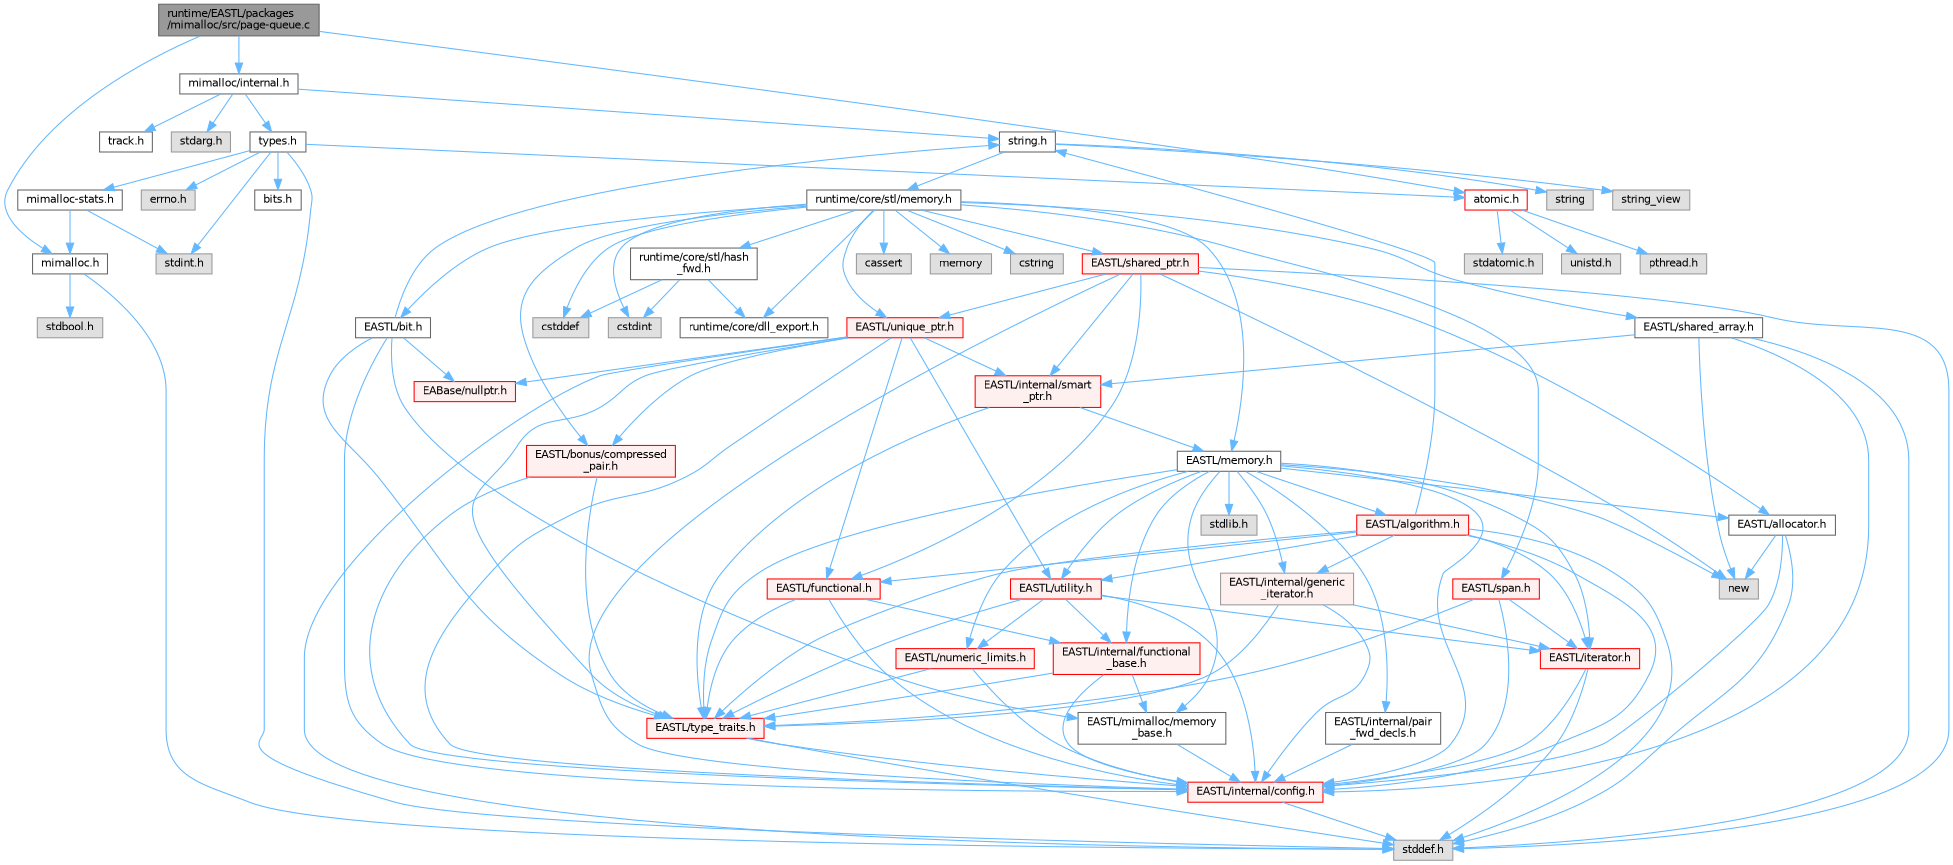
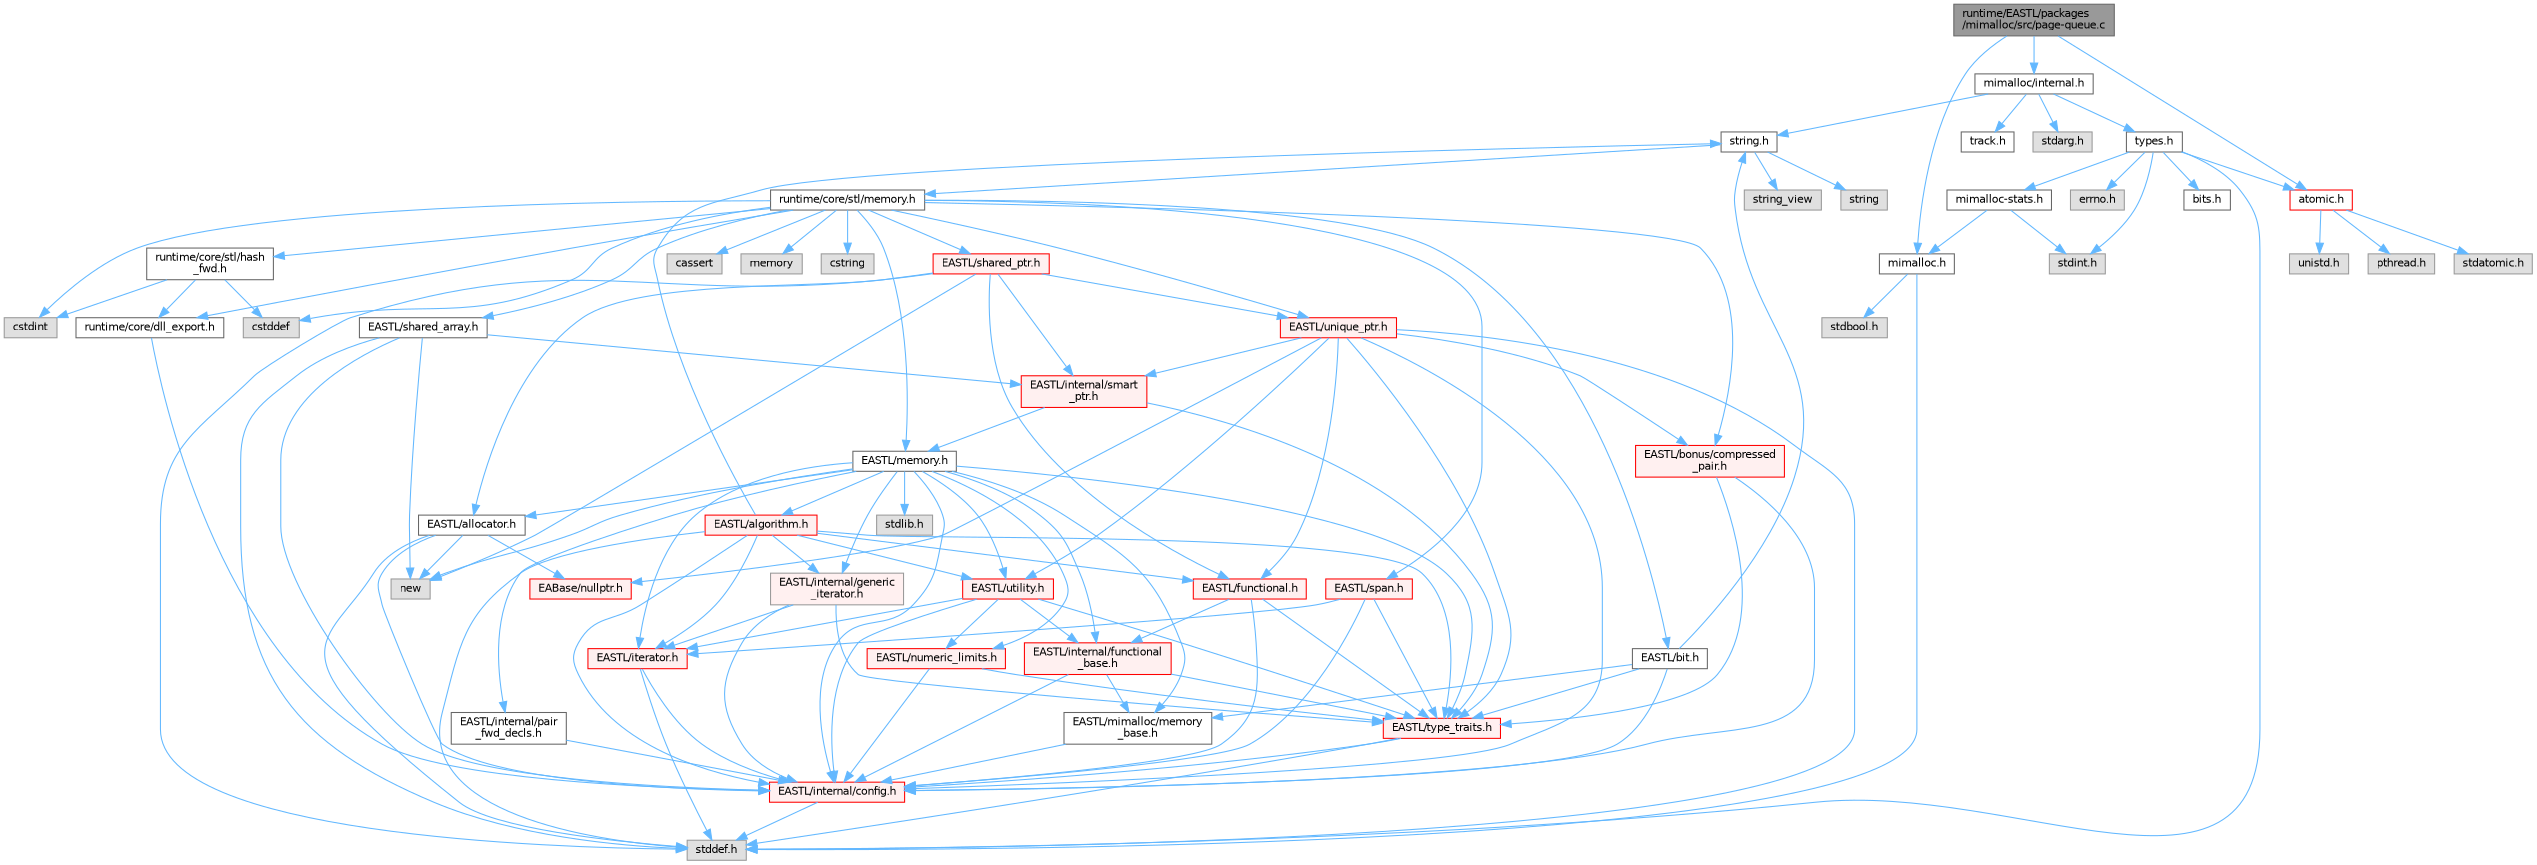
edge "EASTL/bit.h" -> "EABase/nullptr.h": now "EASTL/allocator.h" -> "EABase/nullptr.h"
edge "EASTL/shared_ptr.h" -> "EASTL/internal/config.h": now "runtime/core/dll_export.h" -> "EASTL/internal/config.h"
